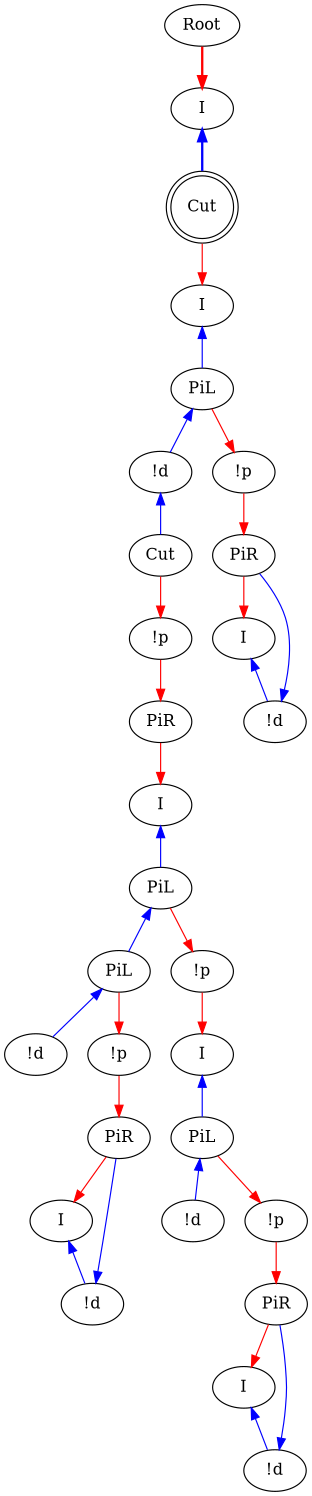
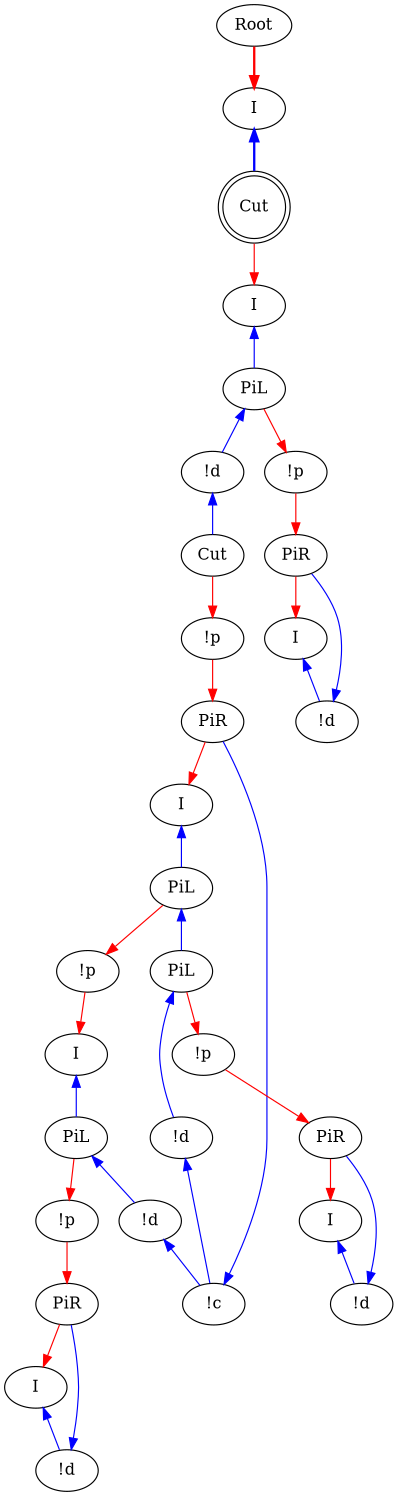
node "!c": added
